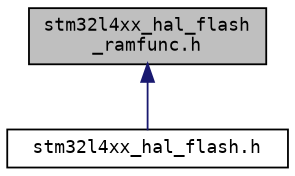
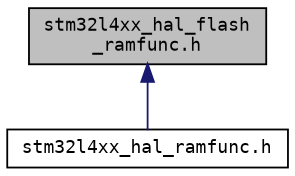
node "stm32l4xx_hal_flash.h": label "stm32l4xx_hal_flash.h" -> "stm32l4xx_hal_ramfunc.h"
